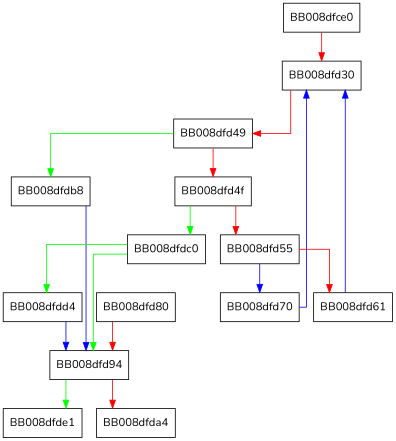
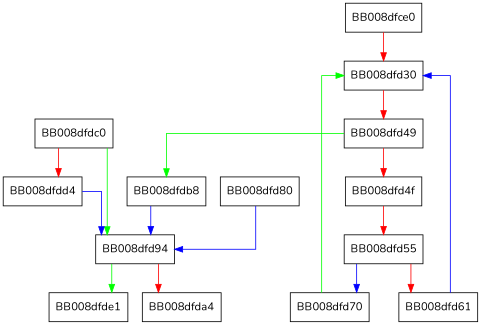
edge "BB008dfd70" -> "BB008dfd30": color blue -> green
edge "BB008dfd4f" -> "BB008dfdc0": removed
edge "BB008dfdc0" -> "BB008dfdd4": color green -> red
edge "BB008dfd80" -> "BB008dfd94": color red -> blue
